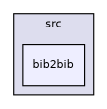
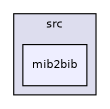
node "bib2bib": label "bib2bib" -> "mib2bib"
